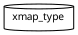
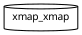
node "xmap_type": label "xmap_type" -> "xmap_xmap"
